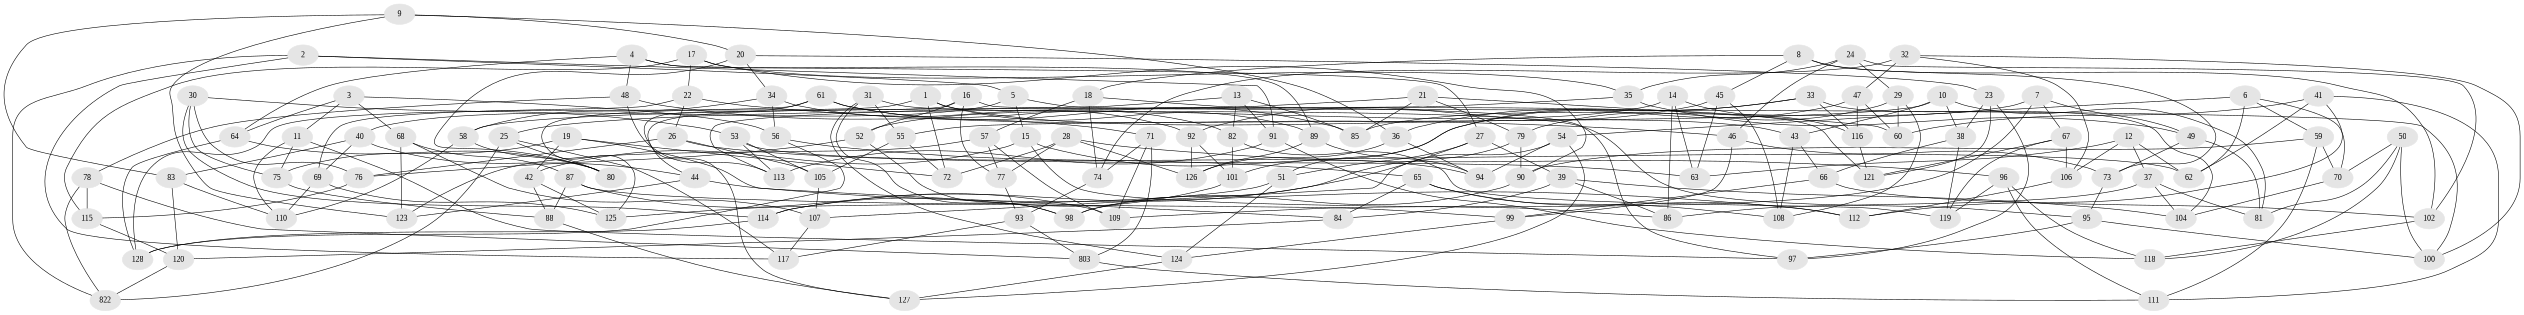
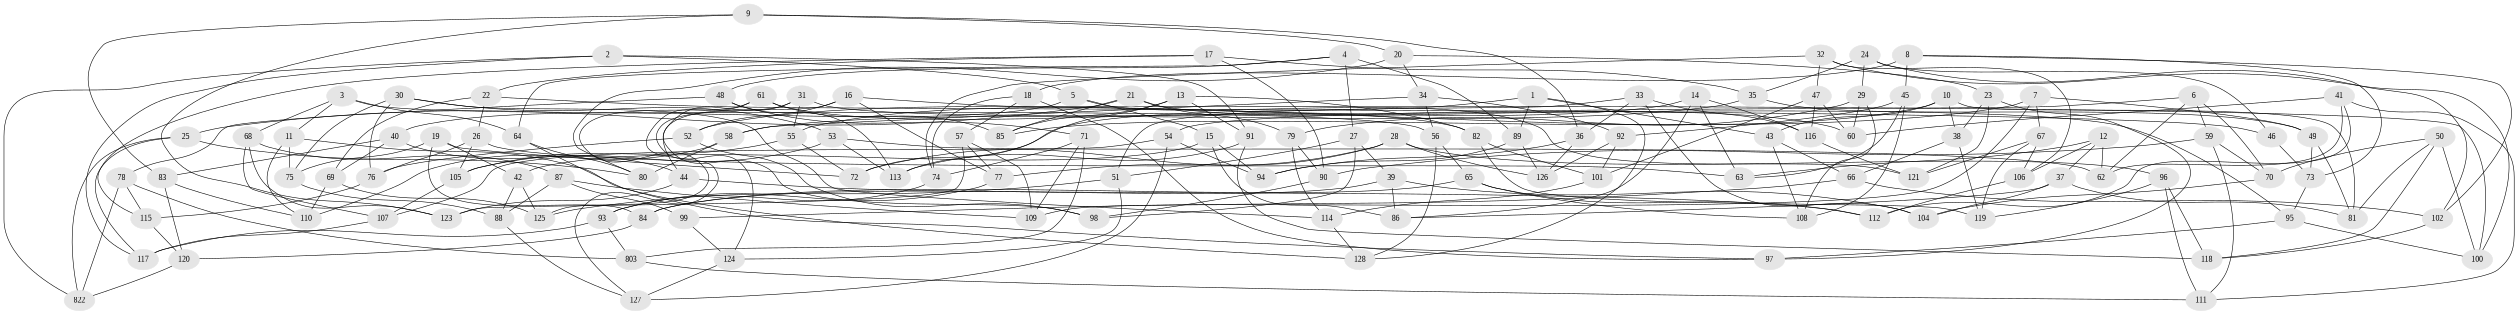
edge "46" -- "99": removed
